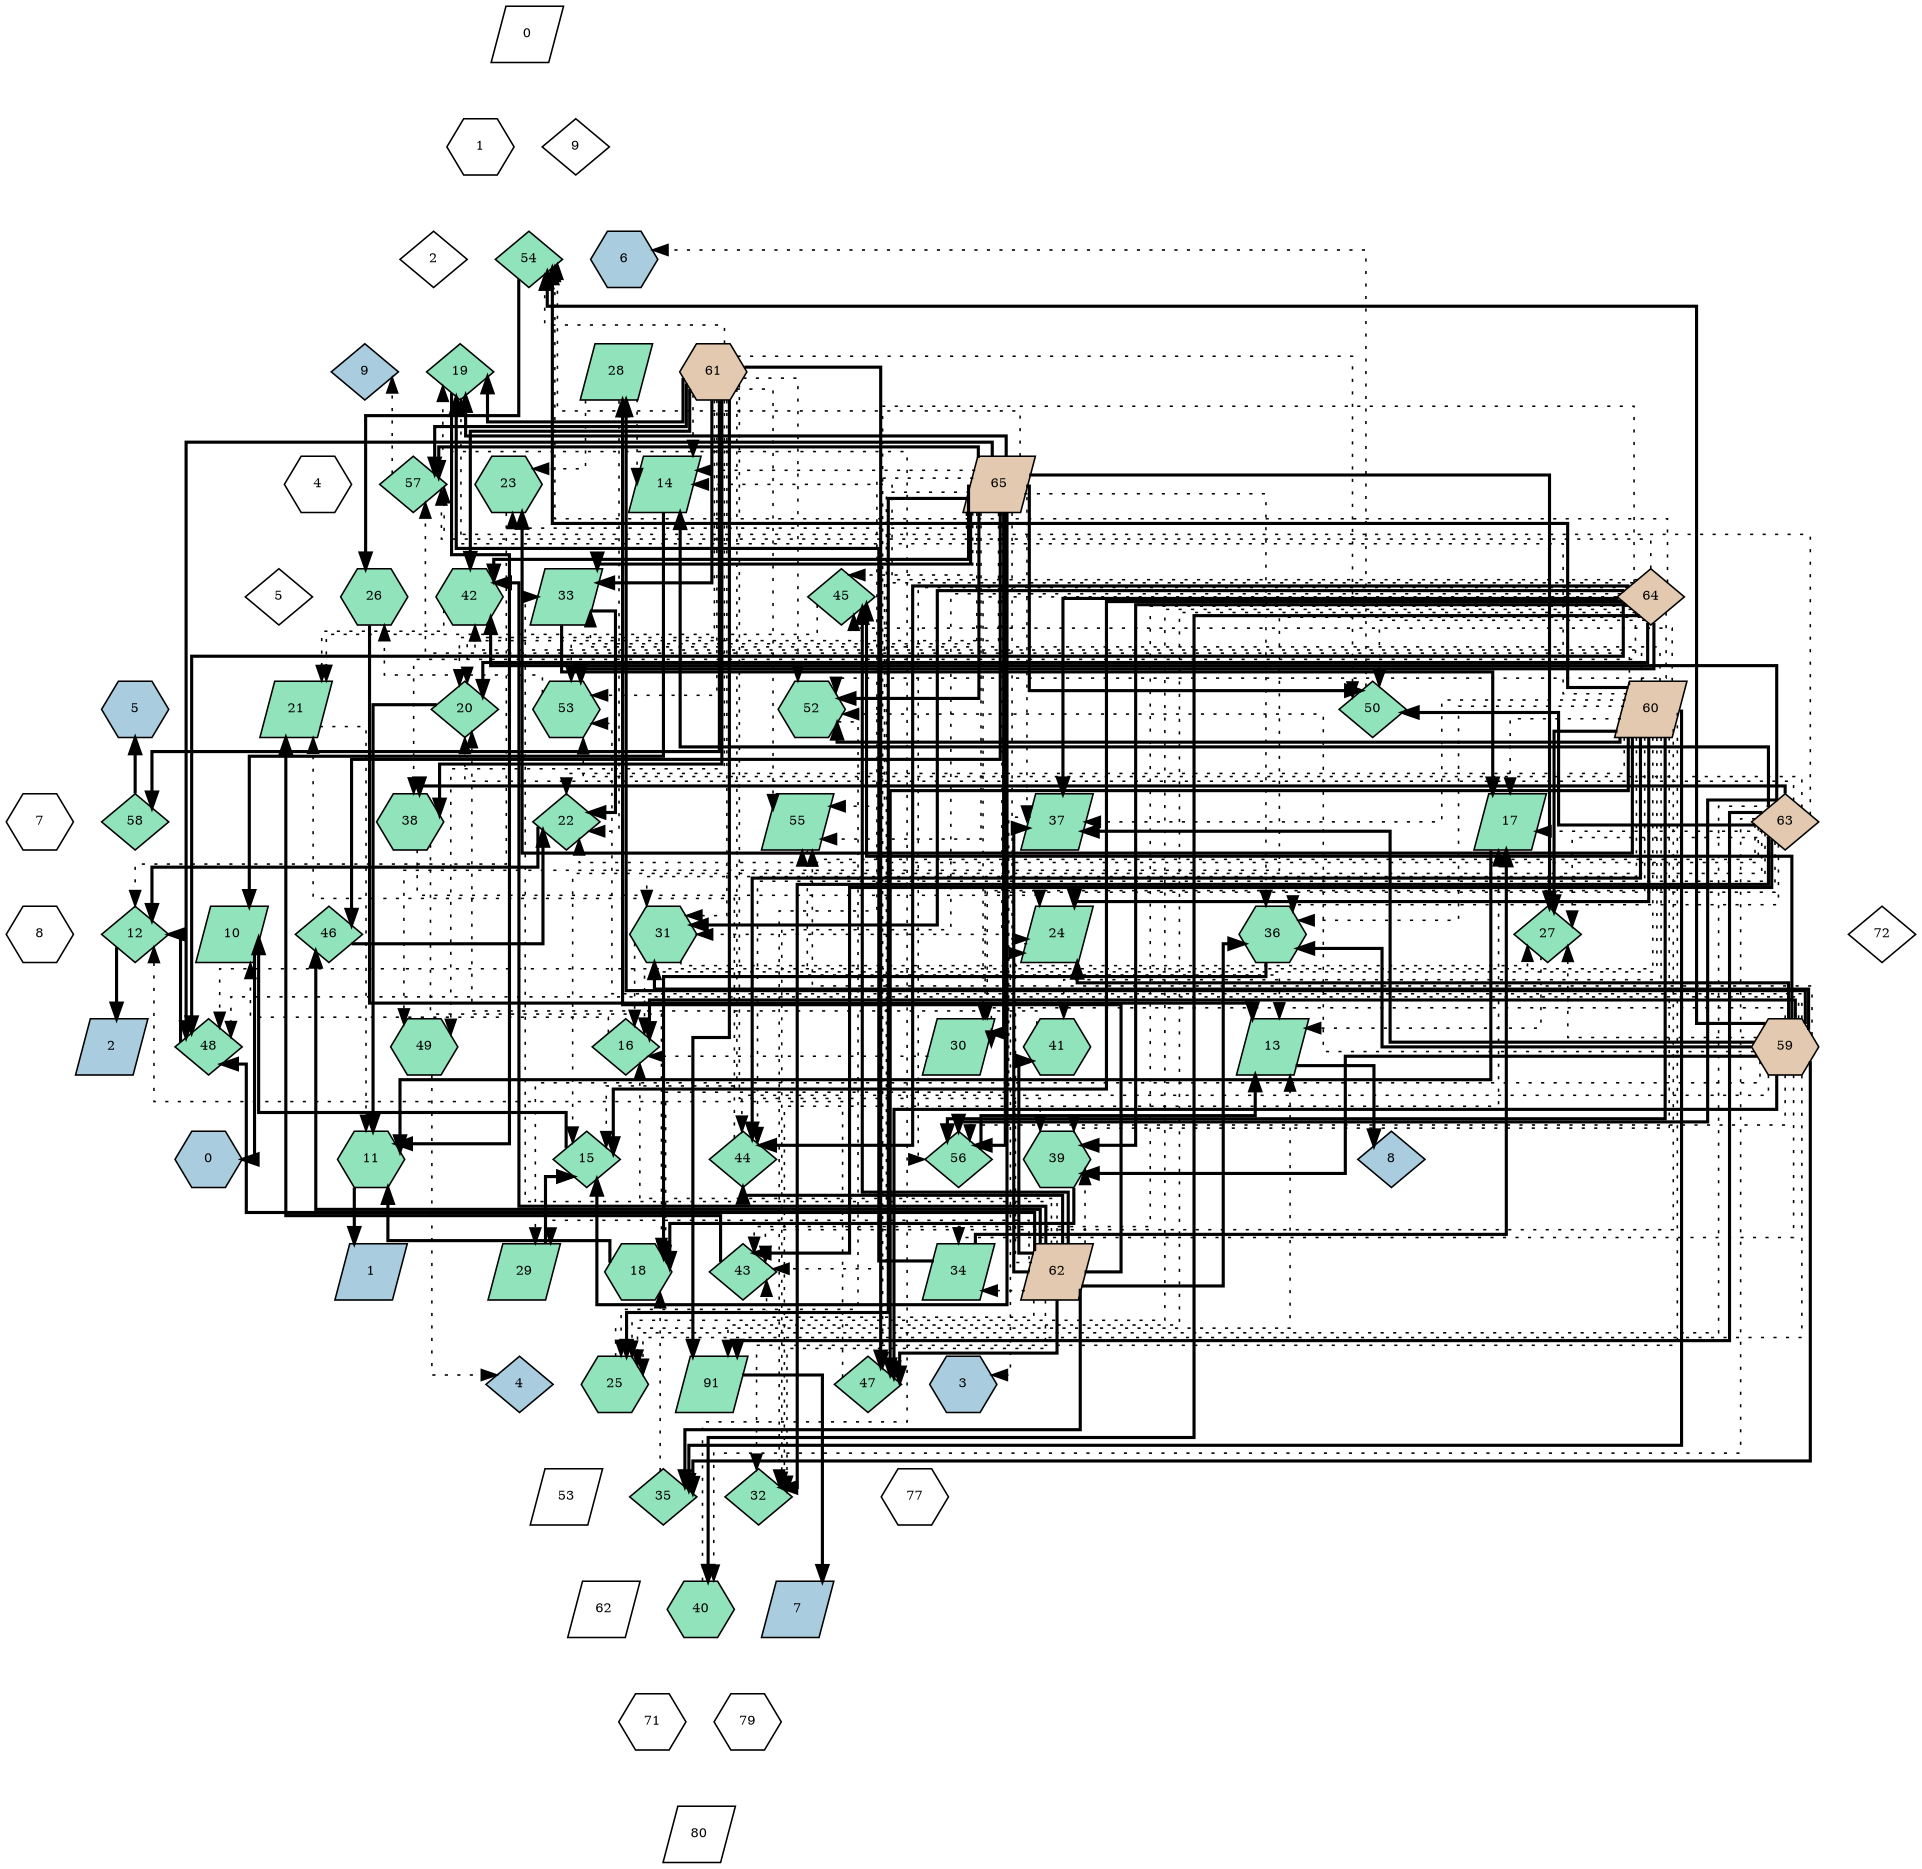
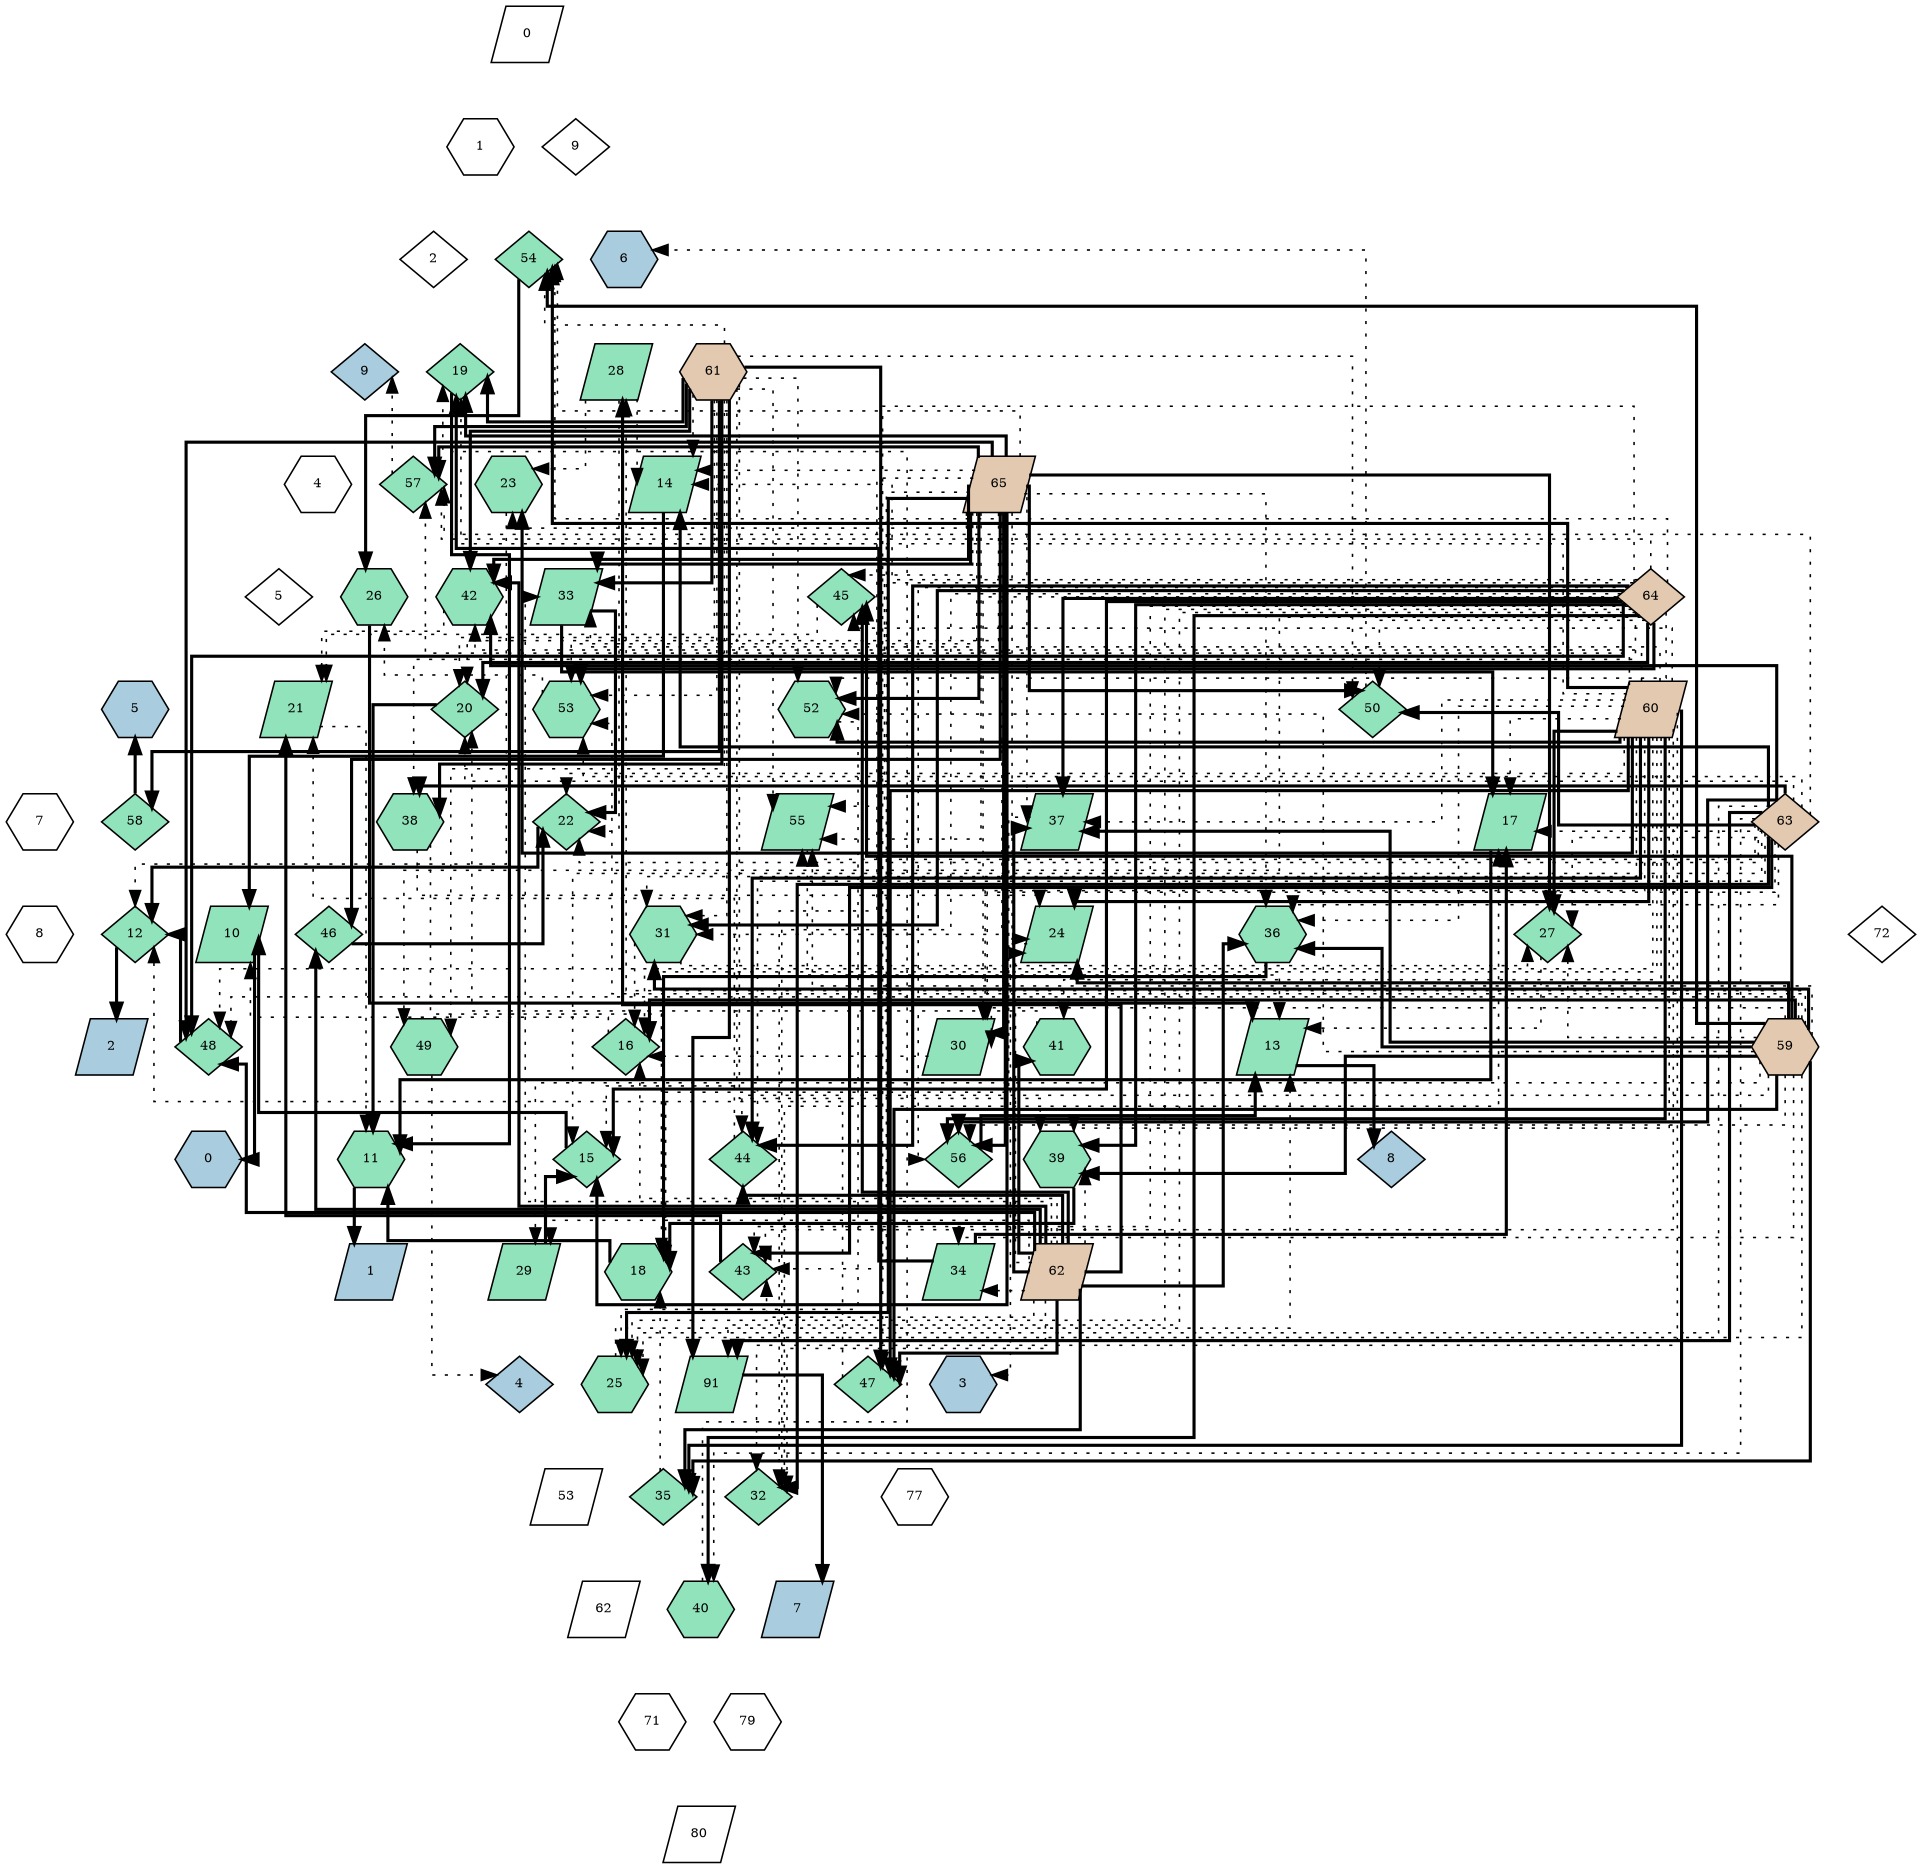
edge "59" -> "28": style bold -> dotted
